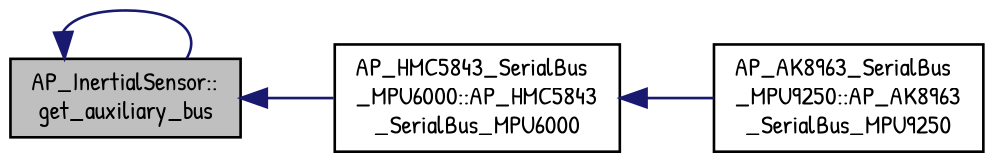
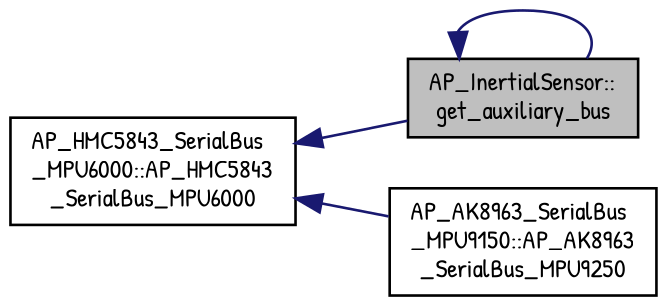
edge "AP_HMC5843_SerialBus _MPU6000::AP_HMC5843 _SerialBus_MPU6000" -> "AP_InertialSensor:: get_auxiliary_bus": reversed
node "AP_AK8963_SerialBus _MPU9250::AP_AK8963 _SerialBus_MPU9250": label "AP_AK8963_SerialBus _MPU9250::AP_AK8963 _SerialBus_MPU9250" -> "AP_AK8963_SerialBus _MPU9150::AP_AK8963 _SerialBus_MPU9250"
